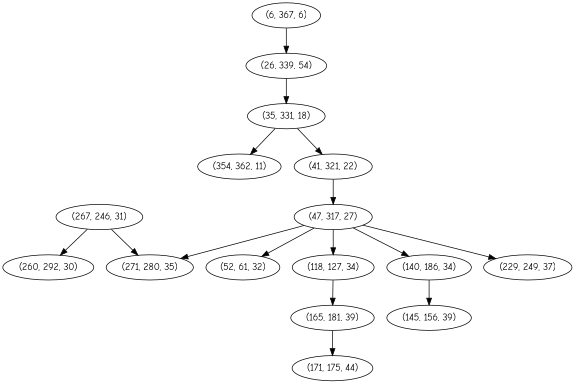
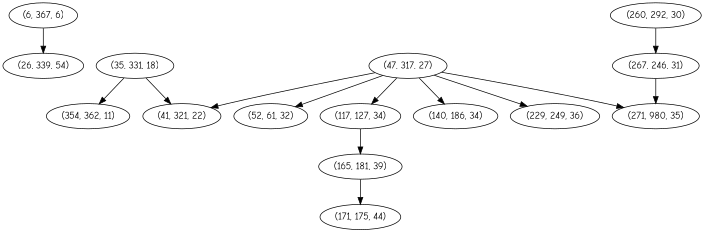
edge "(26, 339, 54)" -> "(35, 331, 18)": removed
edge "(41, 321, 22)" -> "(47, 317, 27)": reversed
edge "(267, 246, 31)" -> "(260, 292, 30)": reversed
node "(271, 280, 35)": label "(271, 280, 35)" -> "(271, 980, 35)"
node "(118, 127, 34)": label "(118, 127, 34)" -> "(117, 127, 34)"
node "(229, 249, 37)": label "(229, 249, 37)" -> "(229, 249, 36)"
node "(145, 156, 39)": removed
